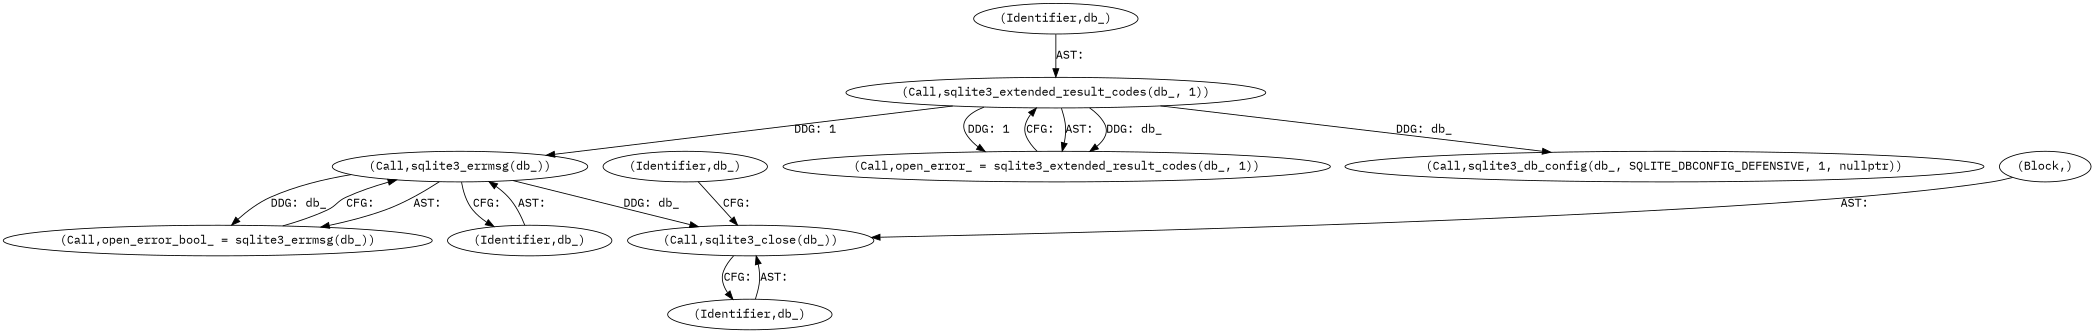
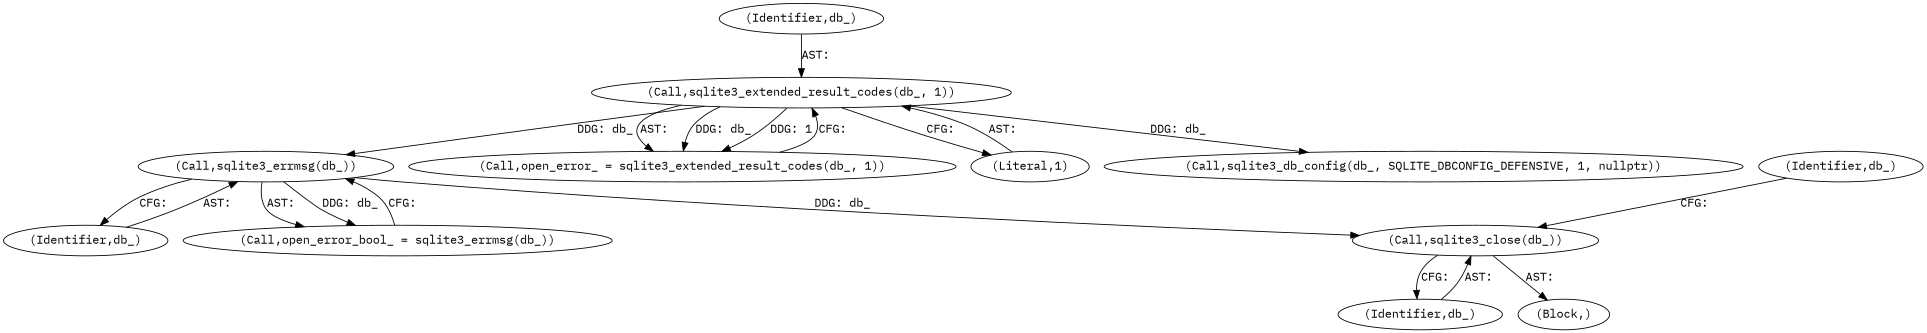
edge "(Call,sqlite3_extended_result_codes(db_, 1))" -> "(Call,sqlite3_errmsg(db_))": label "DDG: 1" -> "DDG: db_"
node "(Literal,1)": added
edge "(Block,)" -> "(Call,sqlite3_close(db_))": reversed
